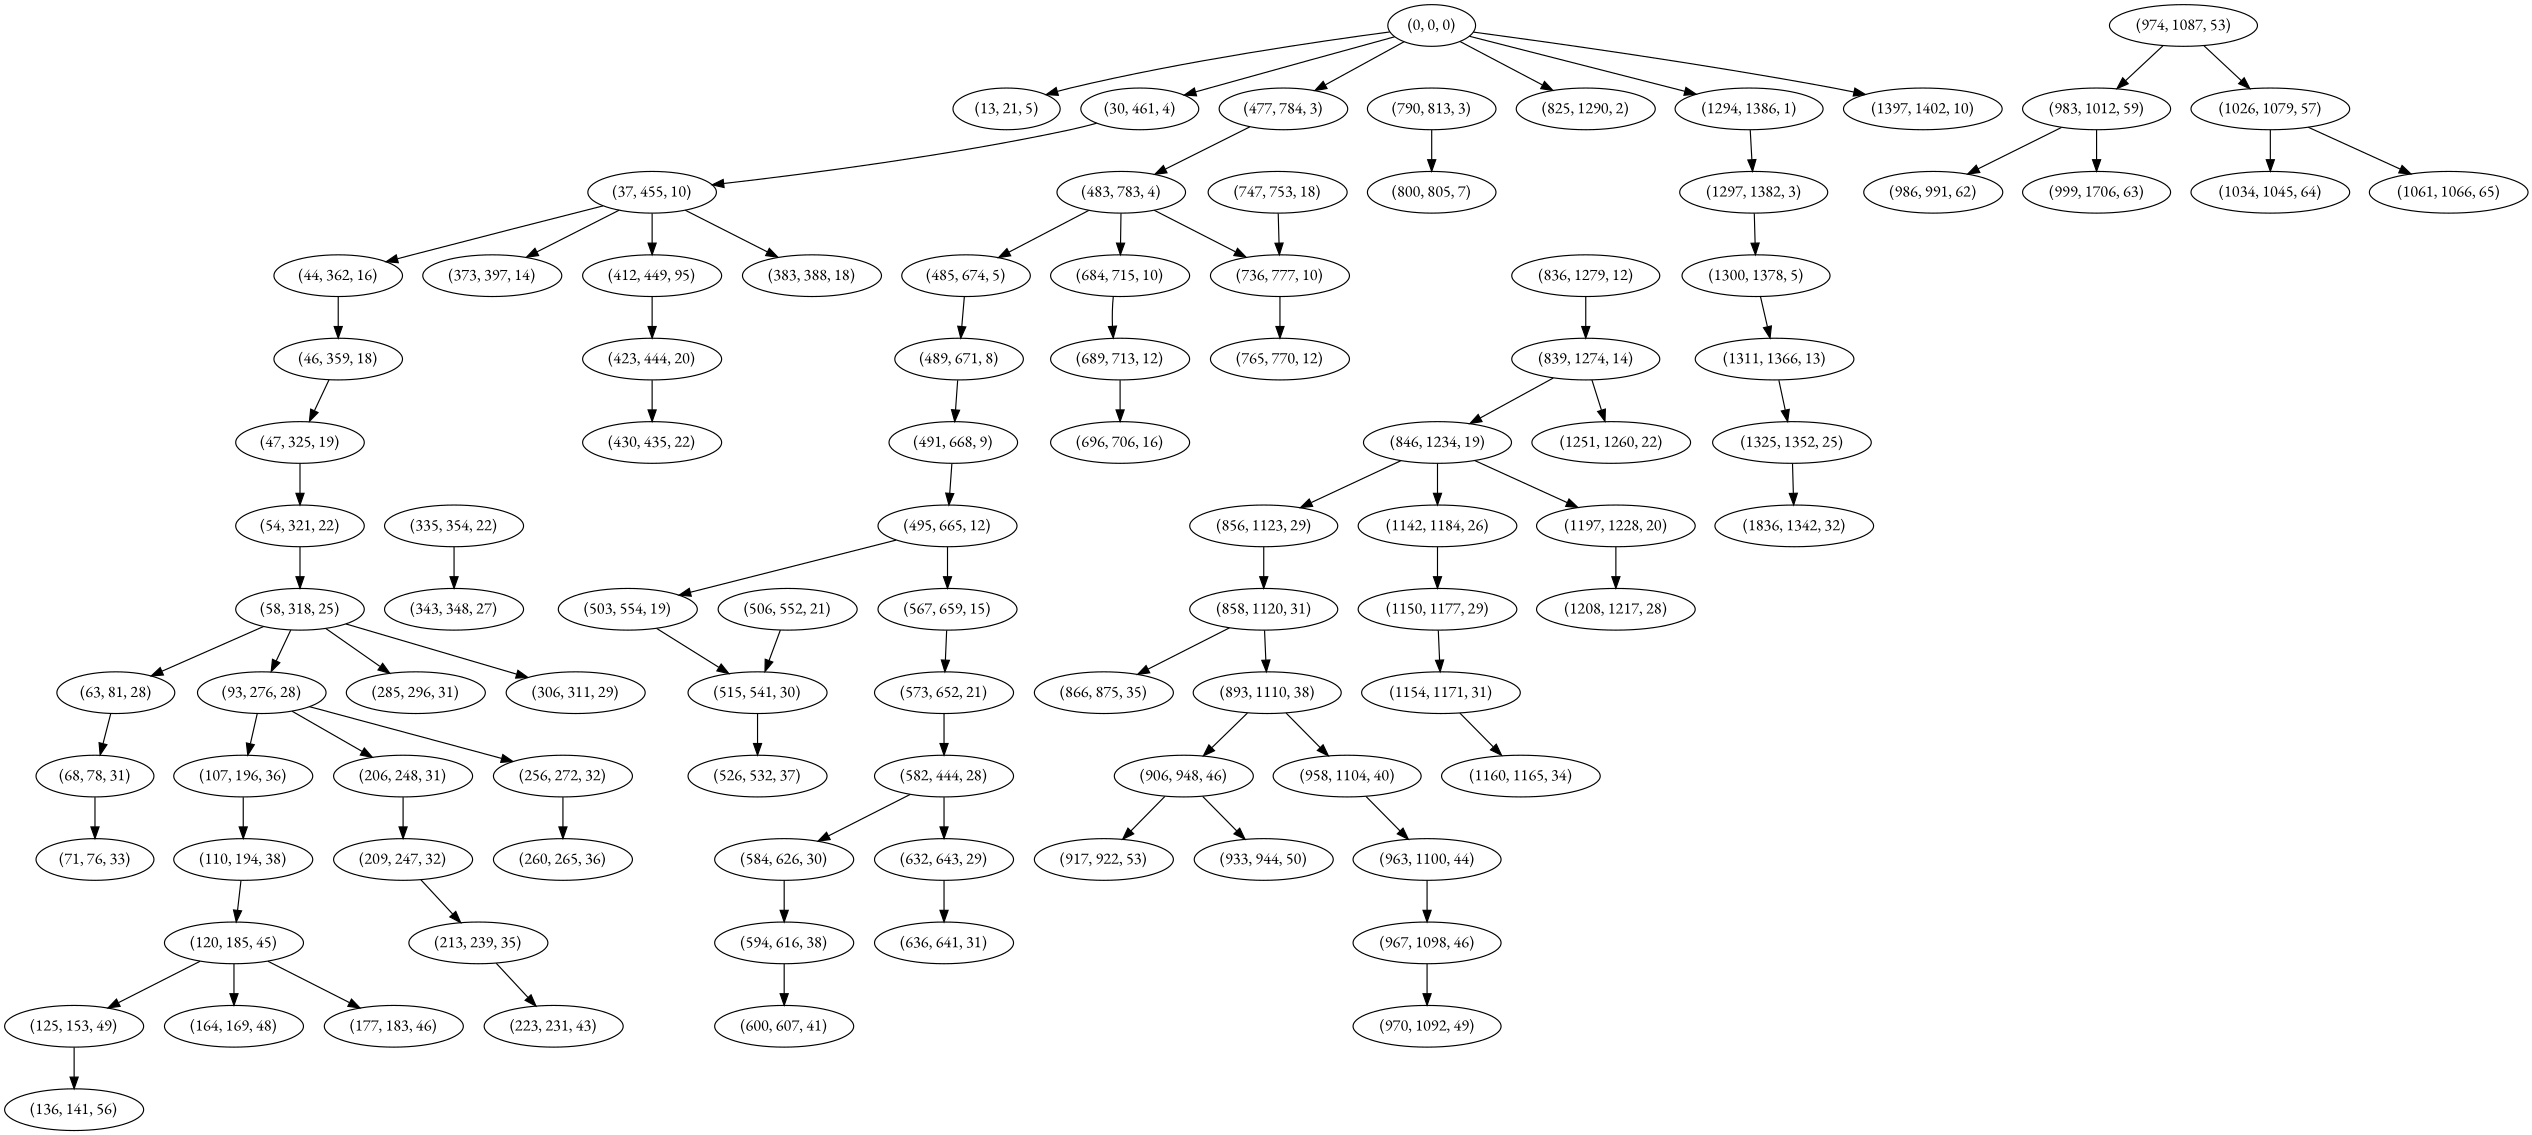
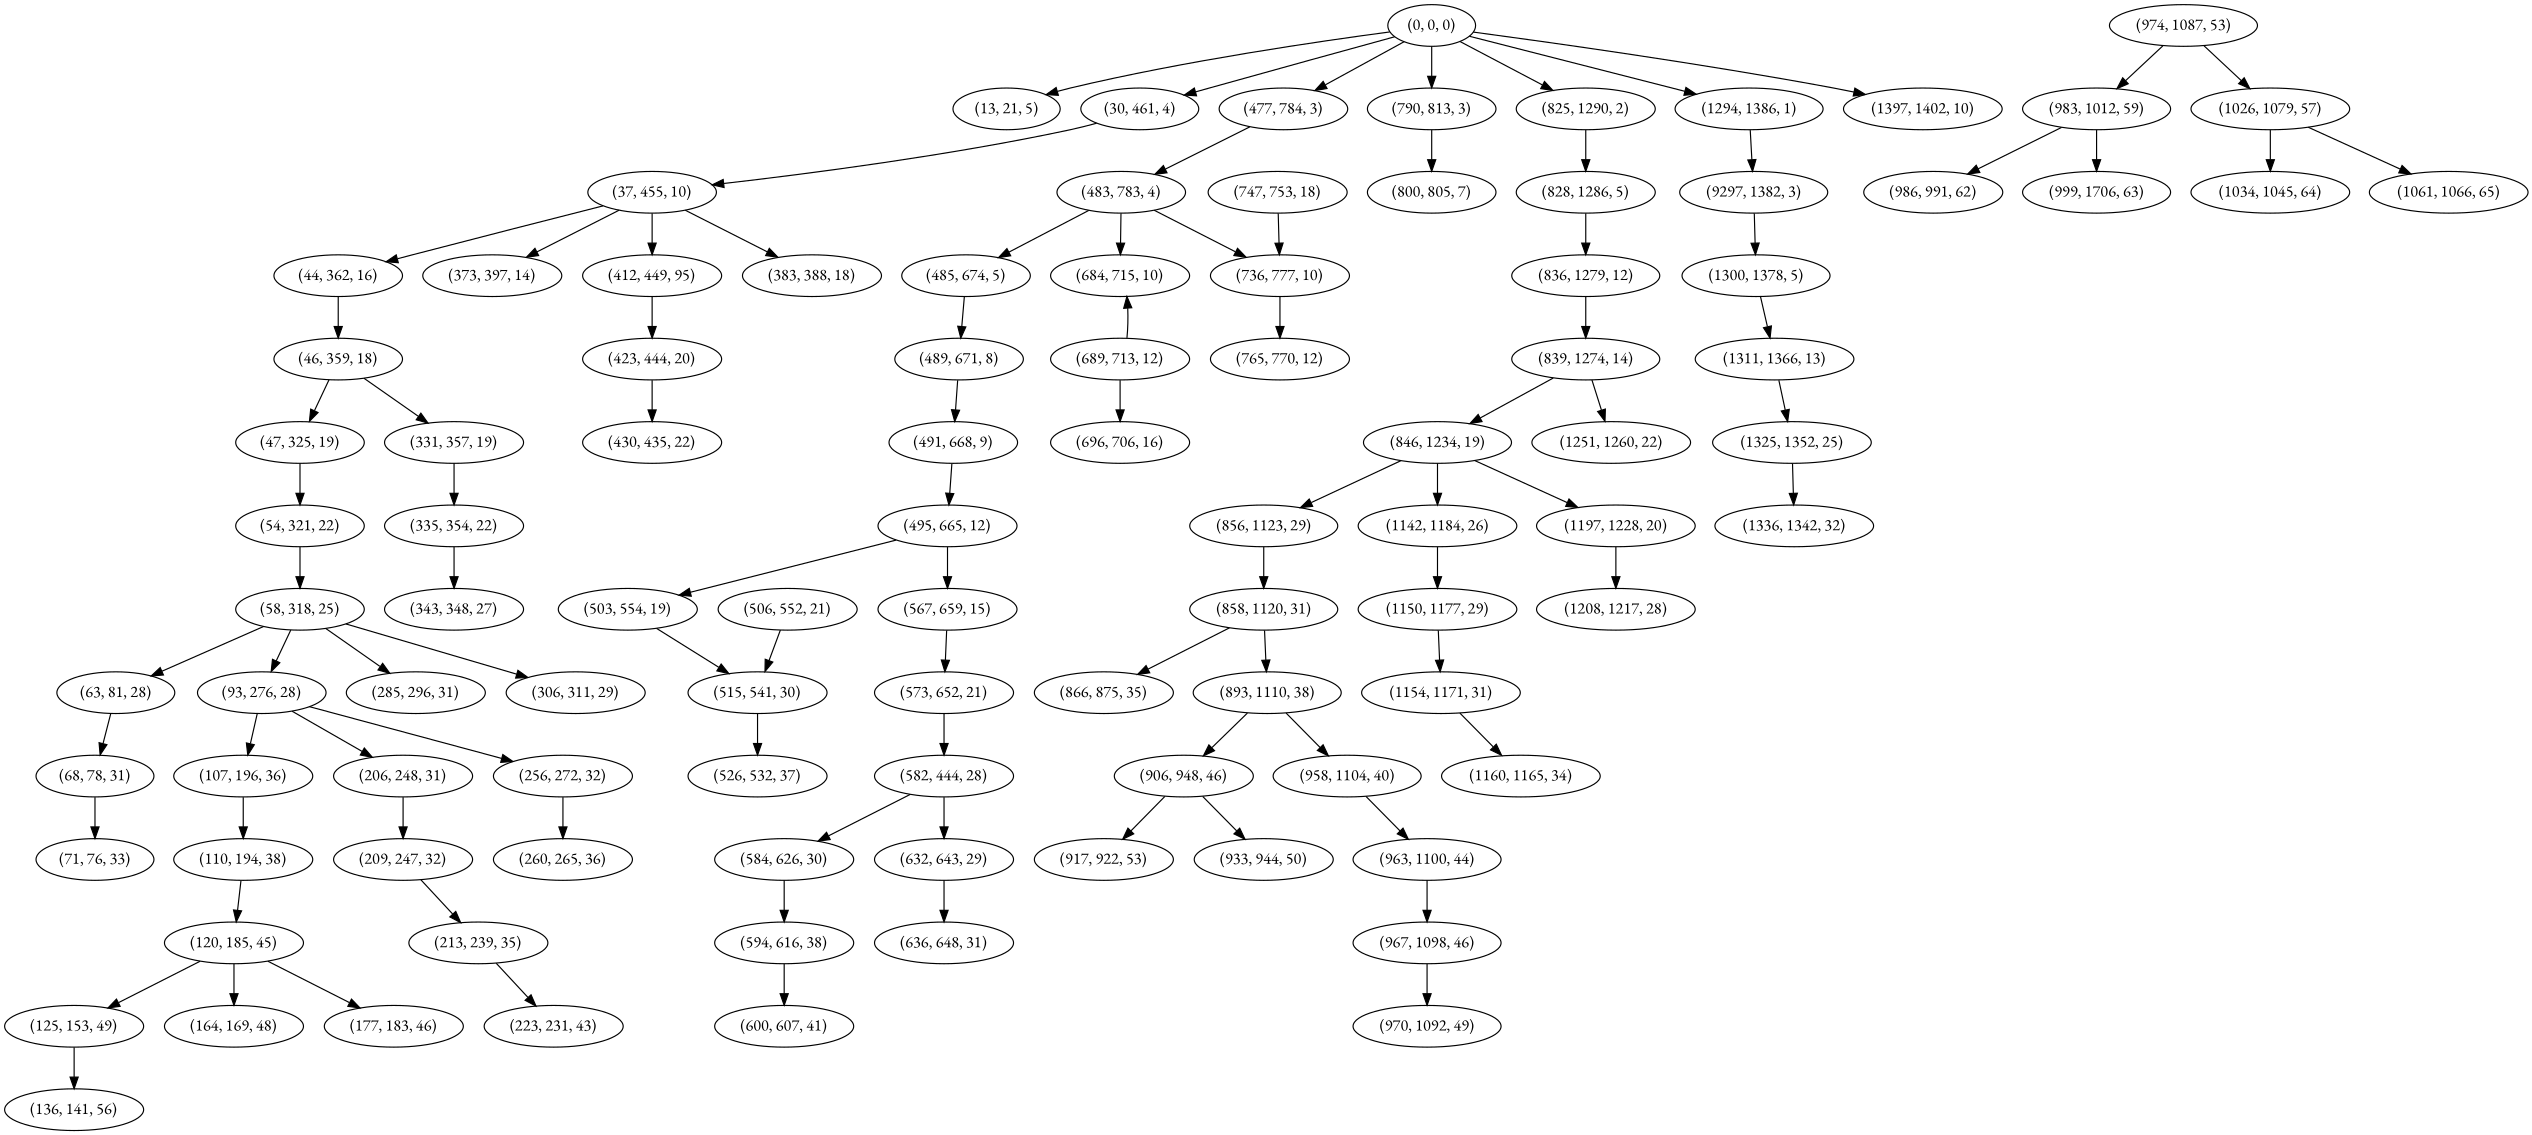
edge "(0, 0, 0)" -> "(790, 813, 3)": added
node "(828, 1286, 5)": added
node "(1297, 1382, 3)": label "(1297, 1382, 3)" -> "(9297, 1382, 3)"
edge "(684, 715, 10)" -> "(689, 713, 12)": reversed
node "(331, 357, 19)": added
node "(1836, 1342, 32)": label "(1836, 1342, 32)" -> "(1336, 1342, 32)"
node "(636, 641, 31)": label "(636, 641, 31)" -> "(636, 648, 31)"
